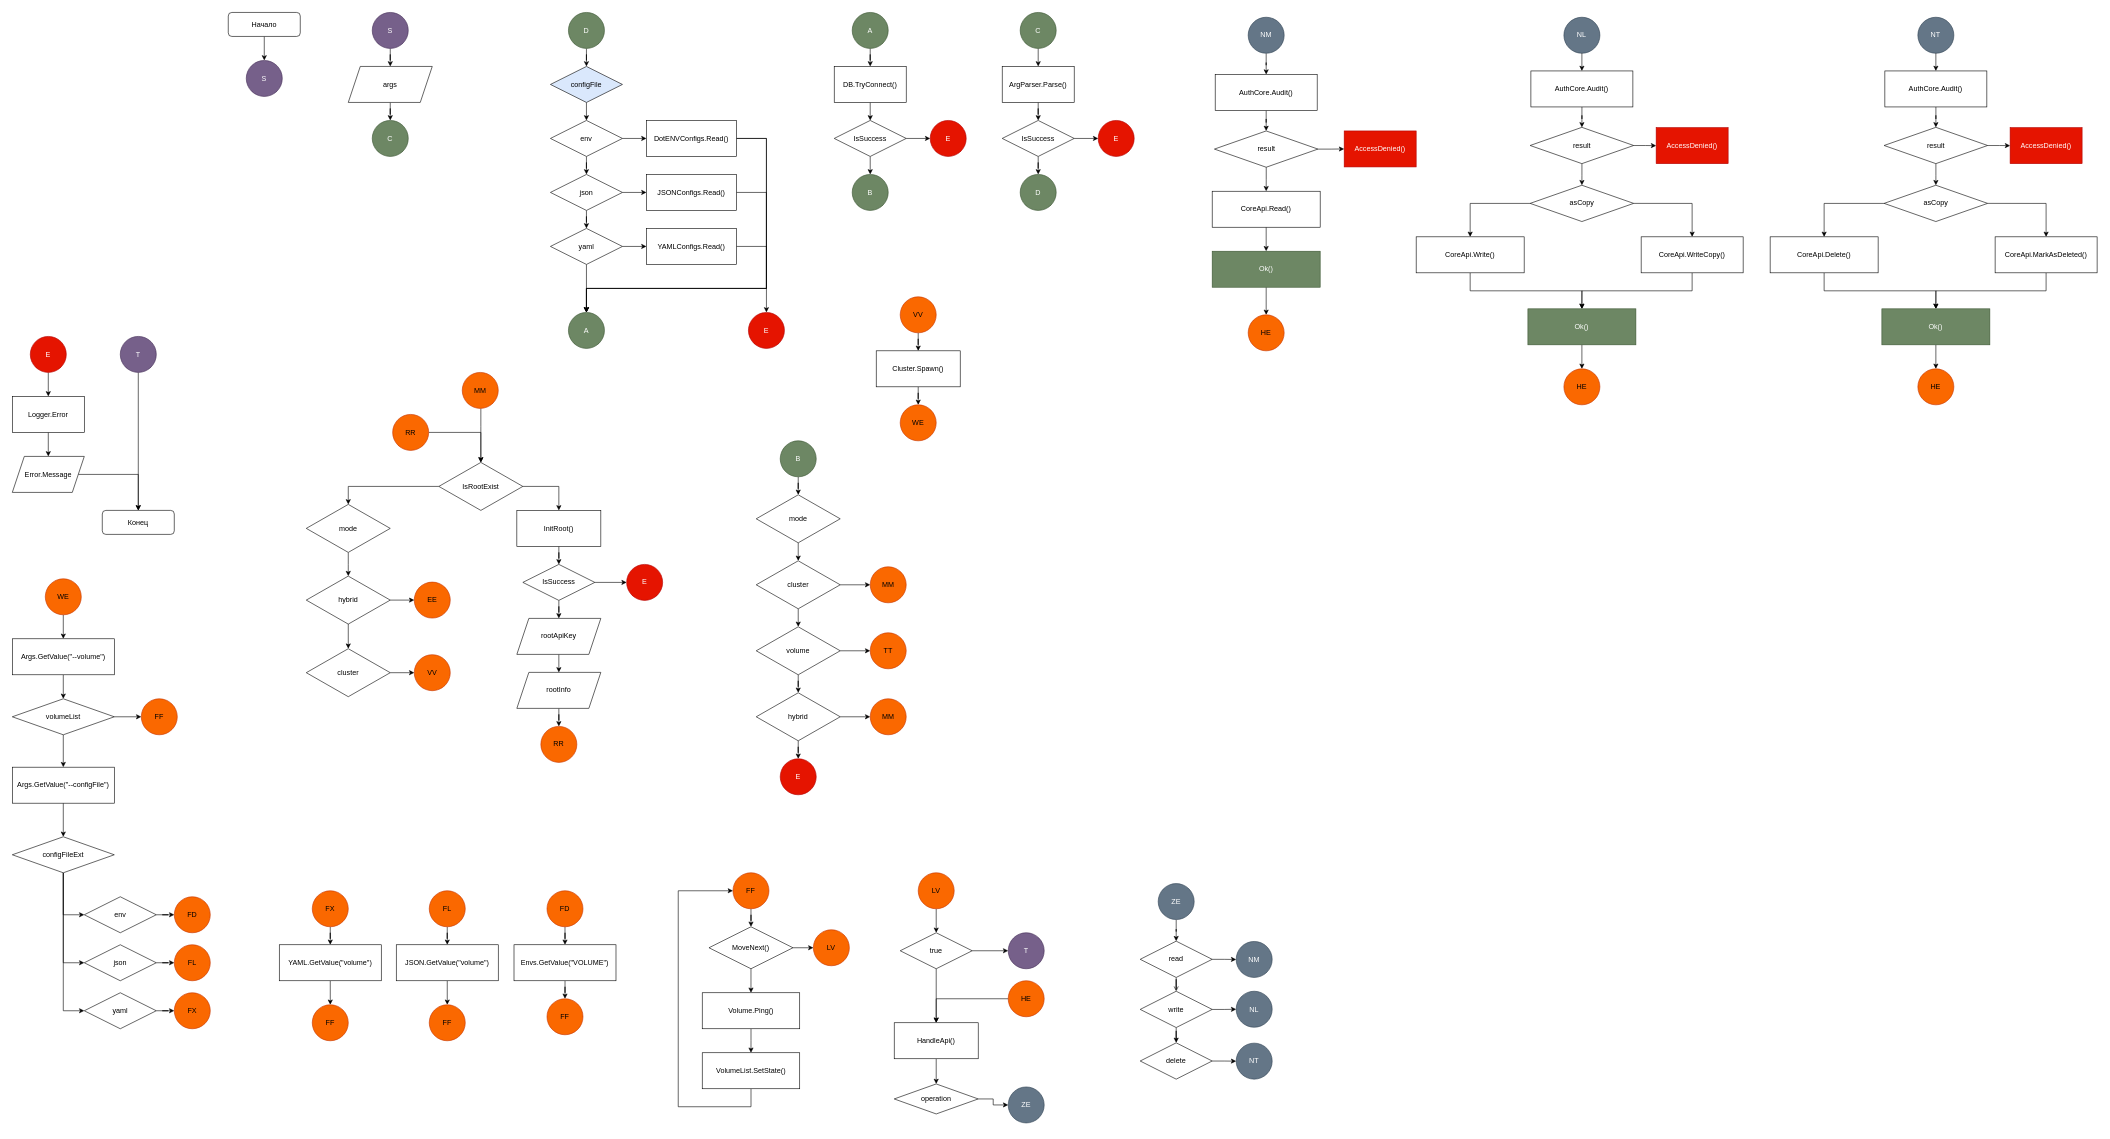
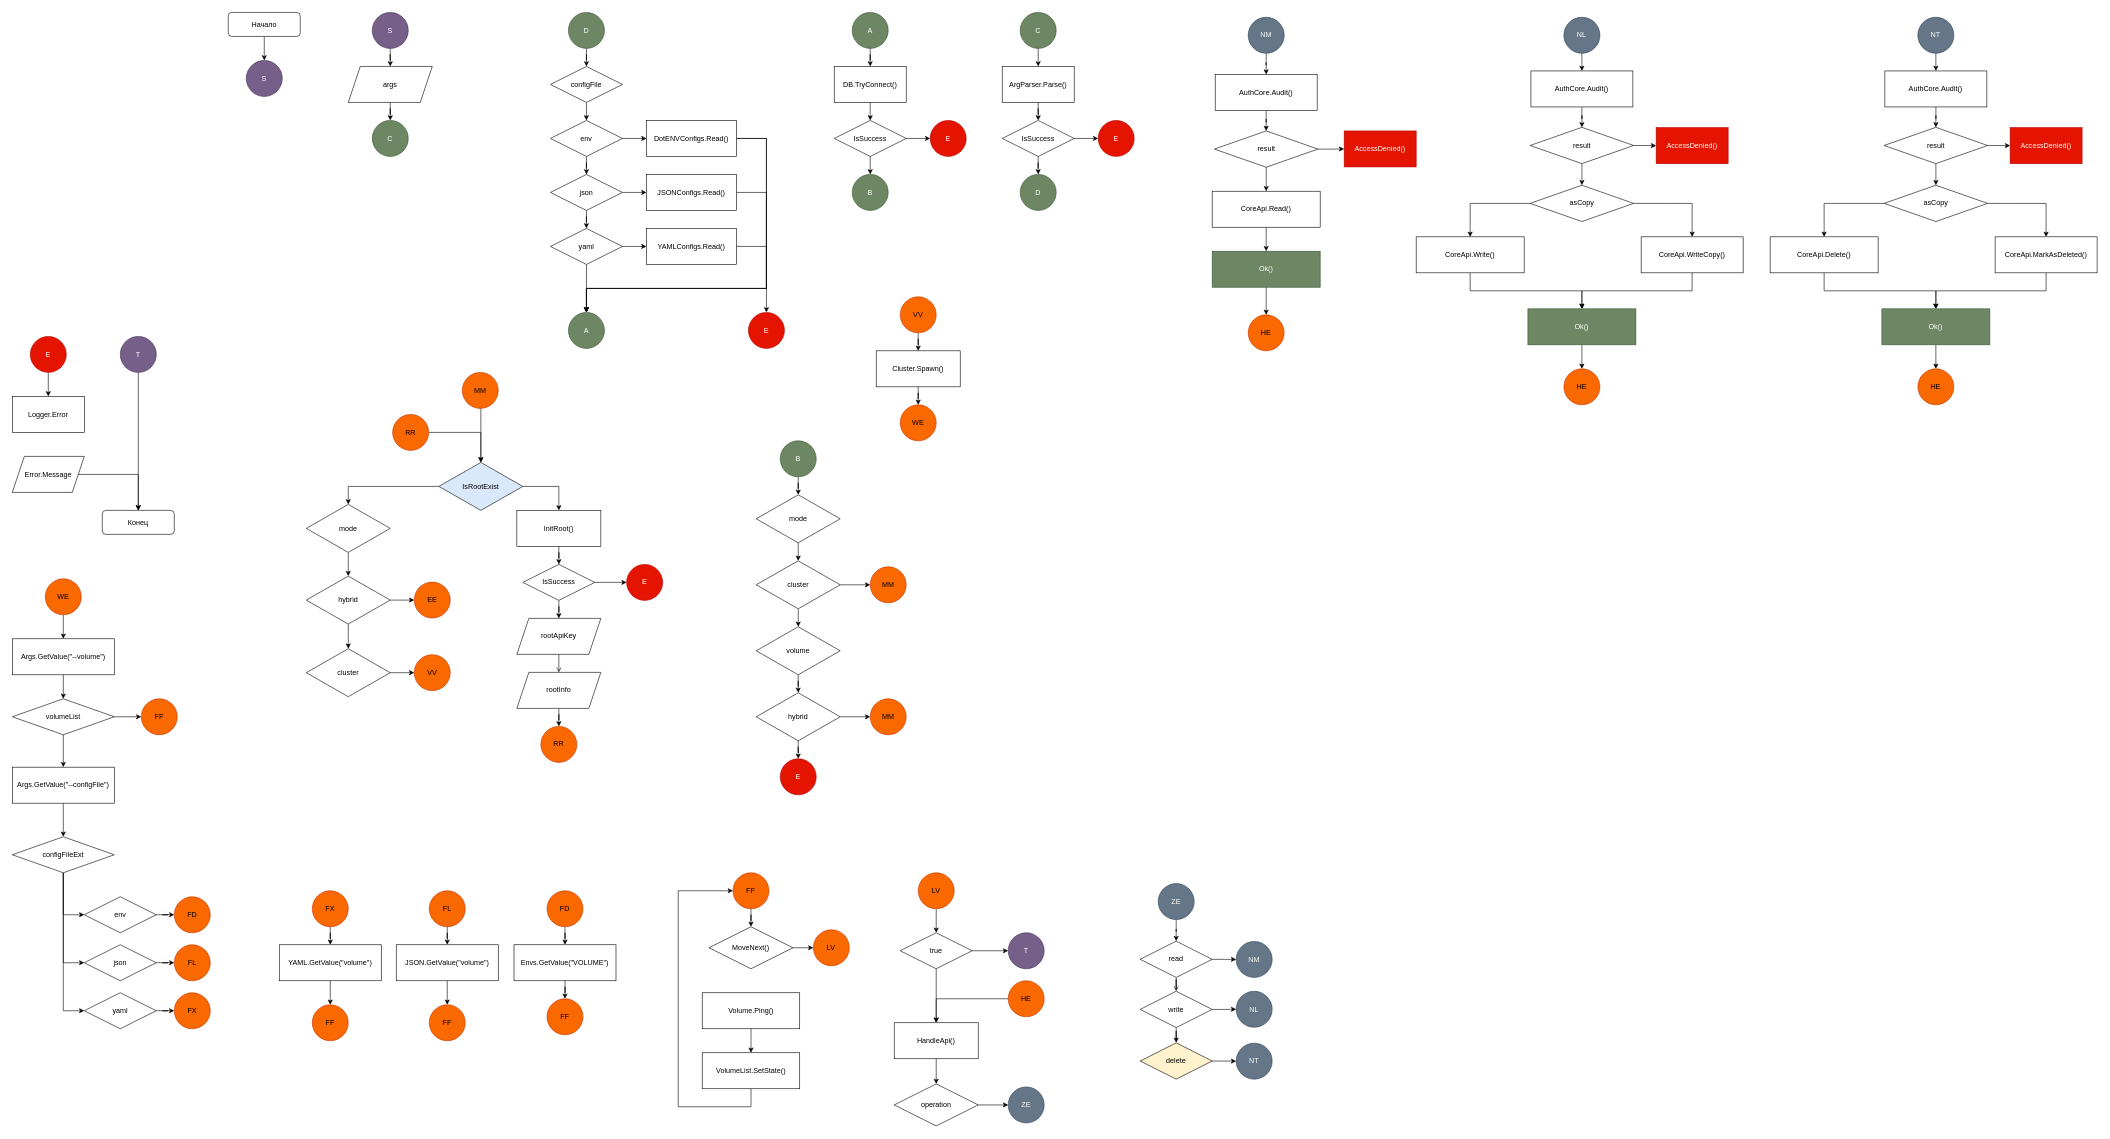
node "configFile": fillcolor #dae8fc -> #ffffff
edge "Logger.Error" -> "Error.Message": removed
node "IsRootExist": fillcolor #ffffff -> #dae8fc
edge "volume" -> "TT": removed
node "TT": removed
edge "rootApiKey" -> "rootInfo": arrowhead classic -> open
edge "MoveNext()" -> "Volume.Ping()": removed
node "delete": fillcolor #ffffff -> #fff2cc
node "operation": size 84x30 -> 84x42
